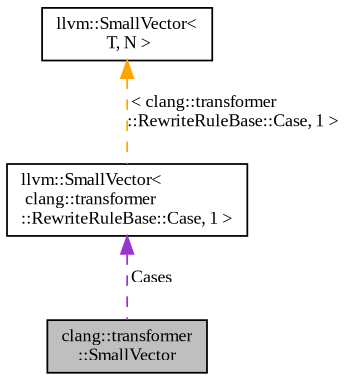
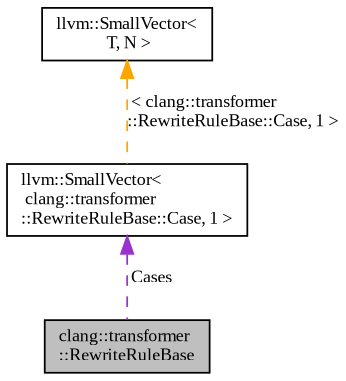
node "clang::transformer ::SmallVector": label "clang::transformer ::SmallVector" -> "clang::transformer ::RewriteRuleBase"
